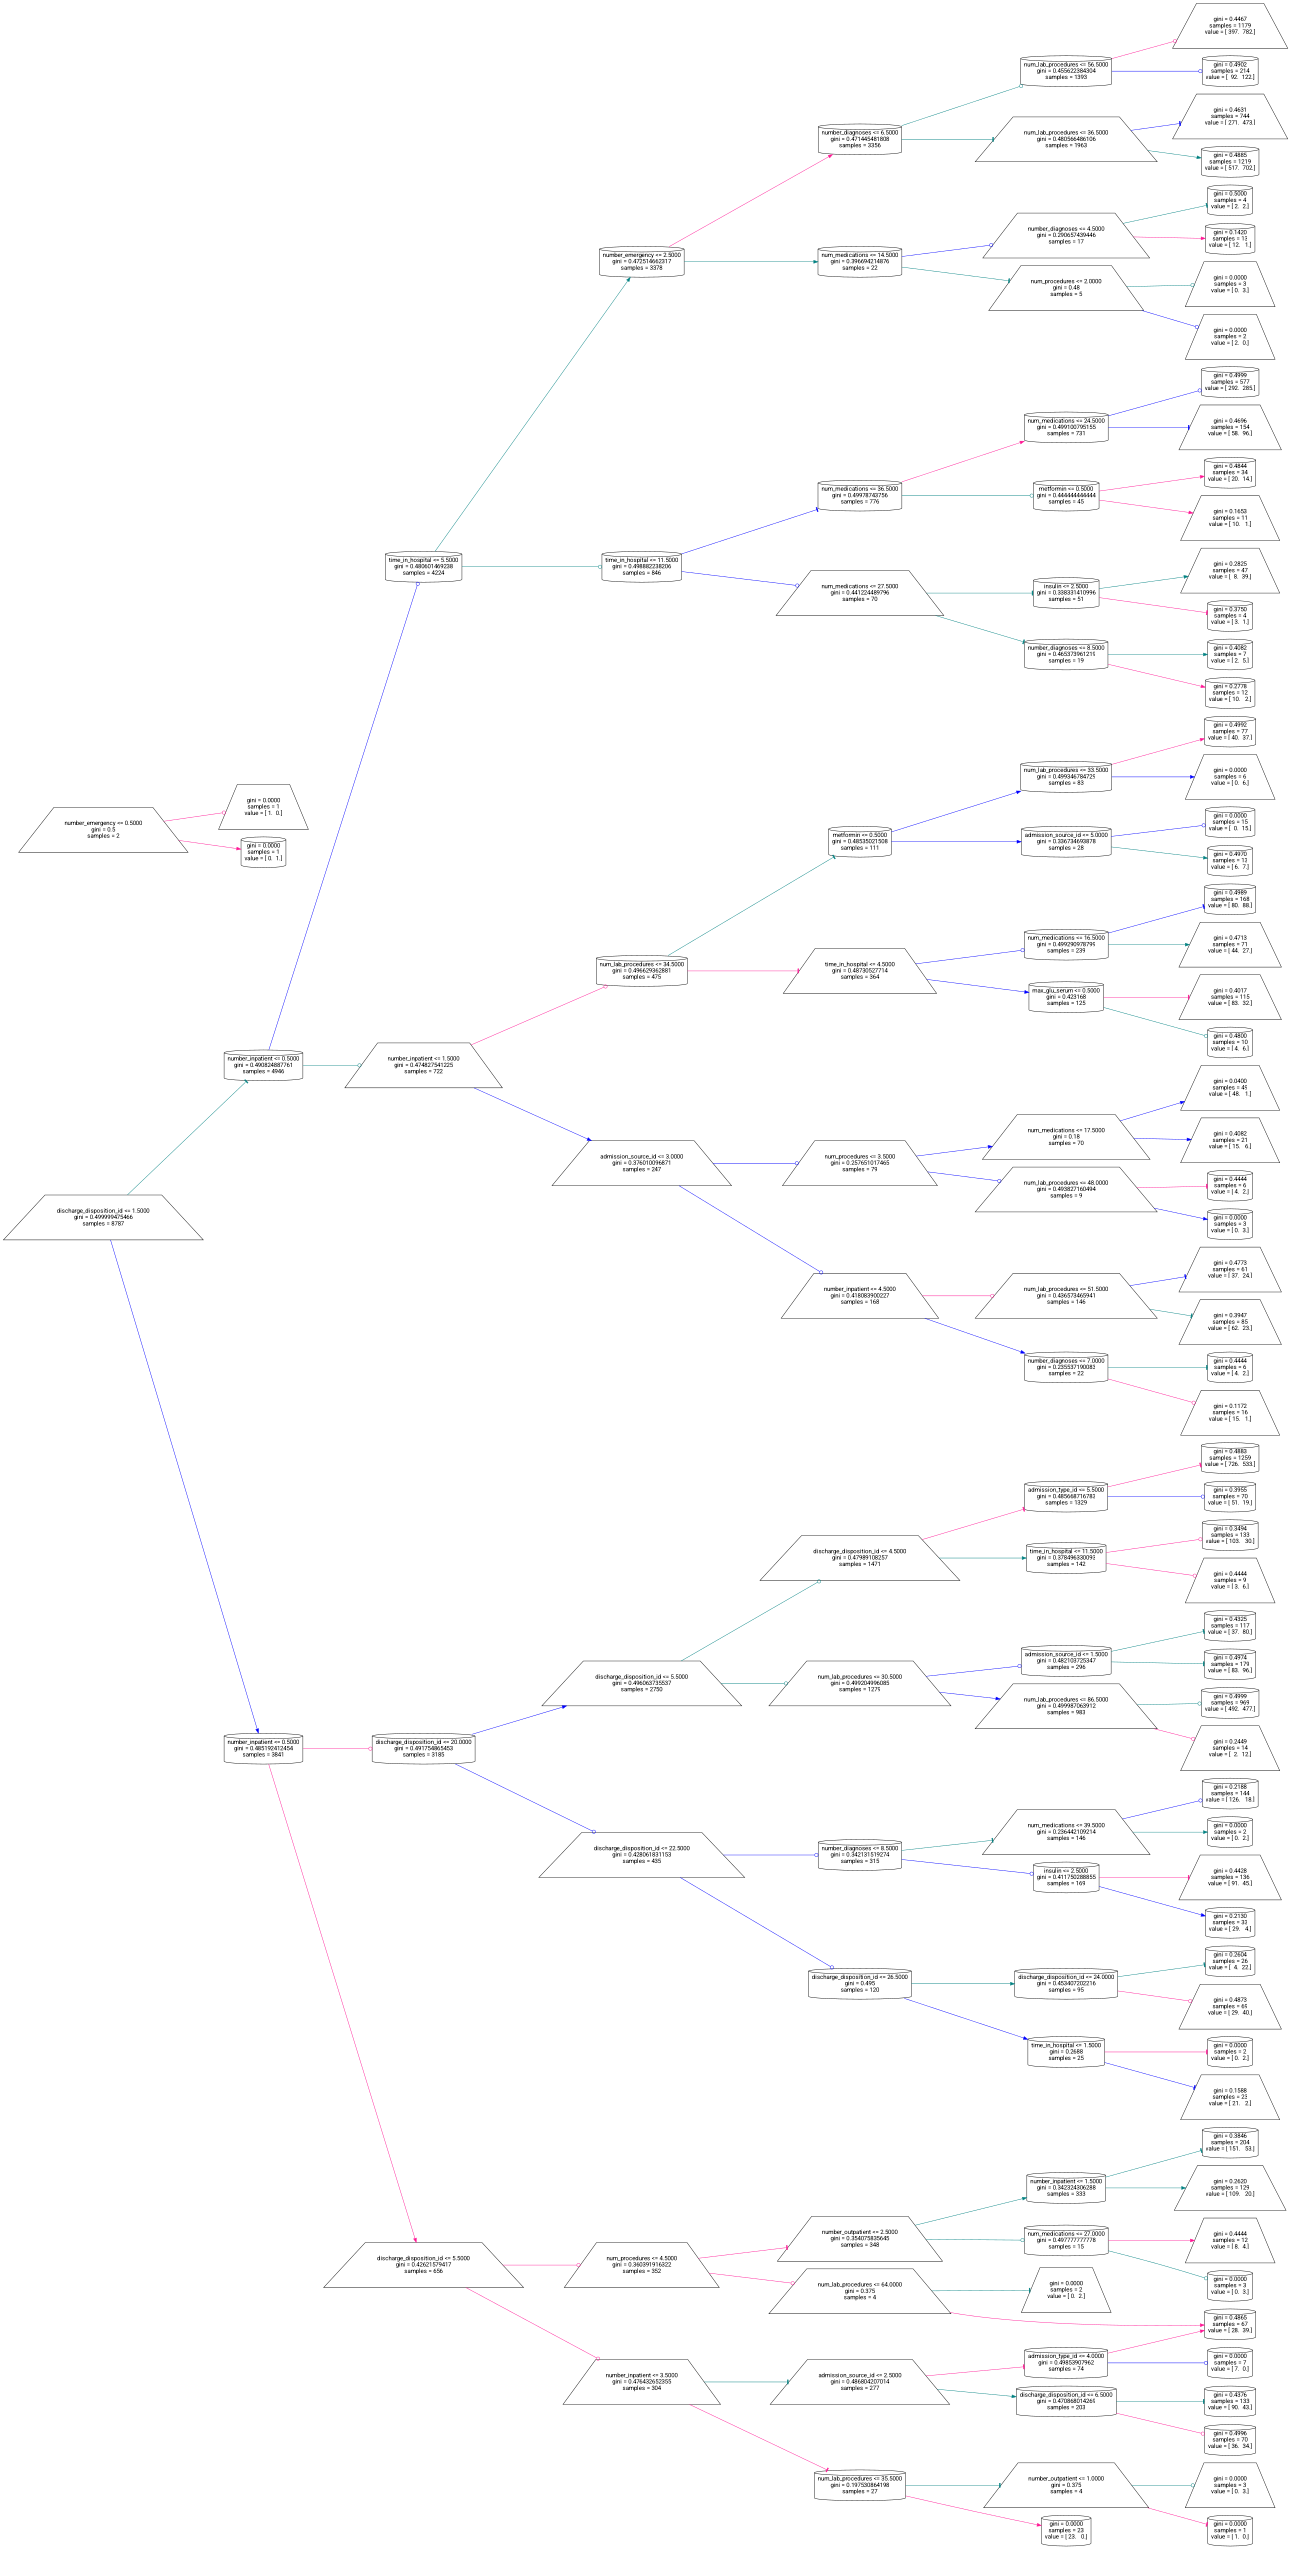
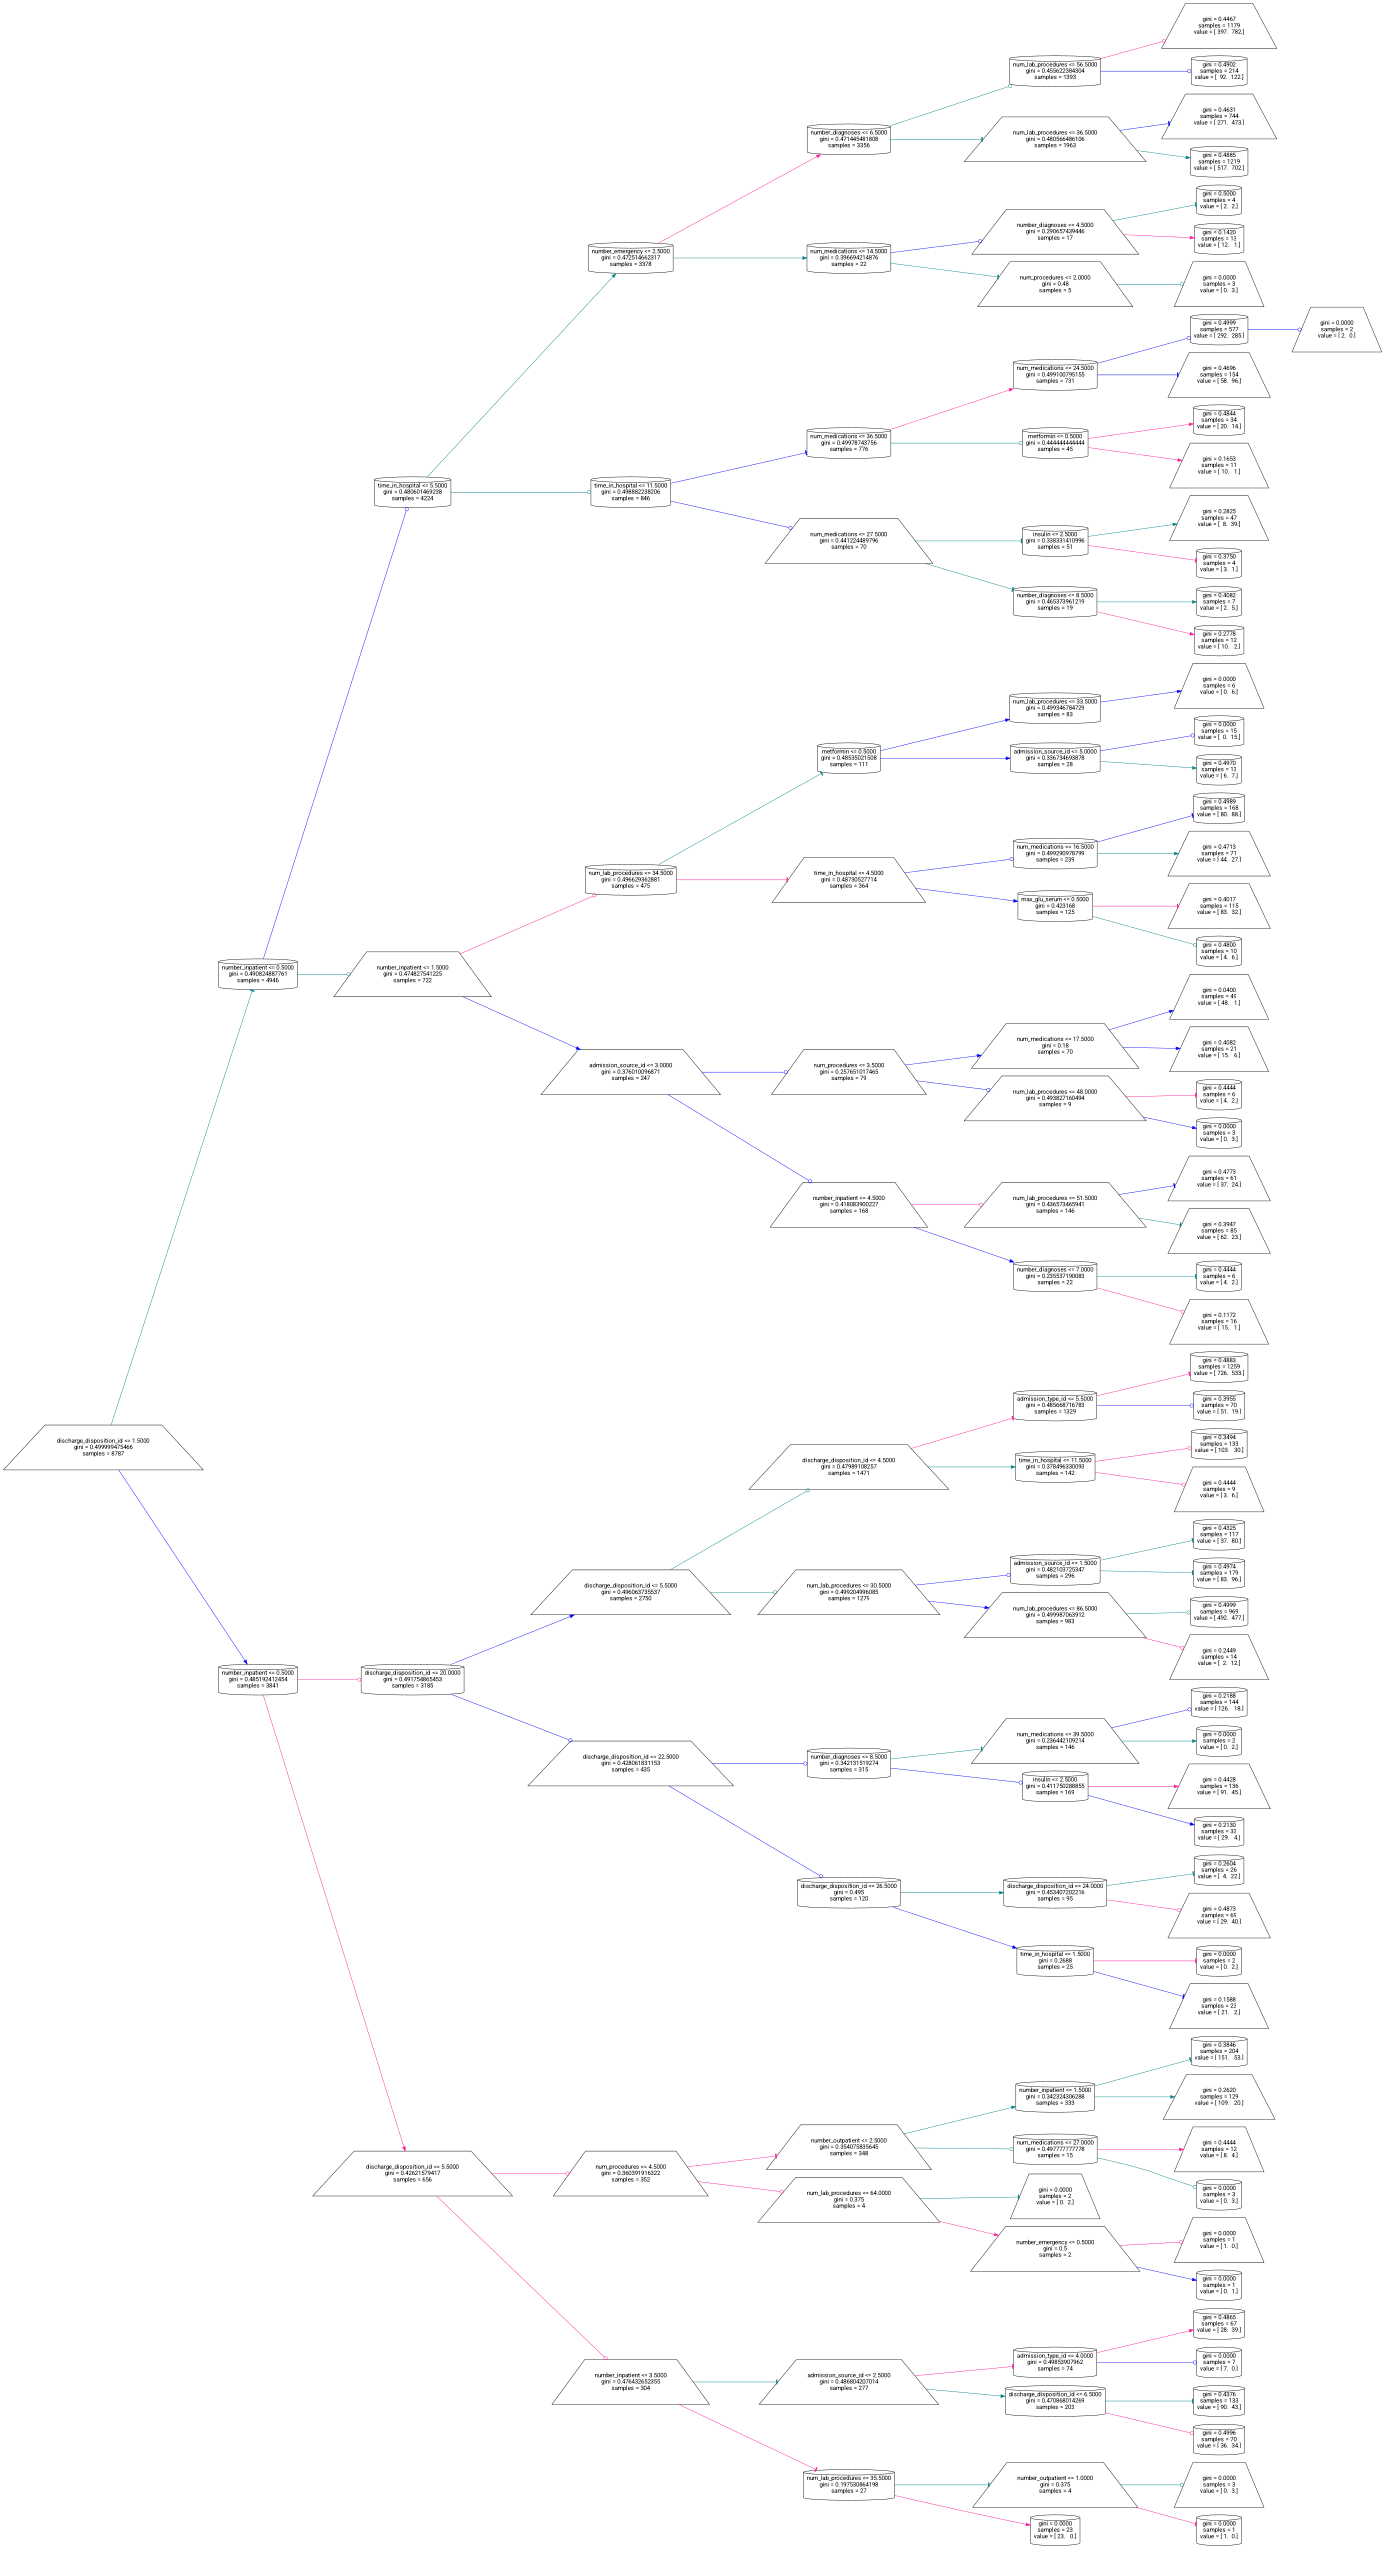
edge "num_procedures <= 2.0000 gini = 0.48 samples = 5" -> "gini = 0.0000 samples = 2 value = [ 2.  0.]": now "gini = 0.4999 samples = 577 value = [ 292.  285.]" -> "gini = 0.0000 samples = 2 value = [ 2.  0.]"
node "gini = 0.4992 samples = 77 value = [ 40.  37.]": removed
edge "number_emergency <= 0.5000 gini = 0.5 samples = 2" -> "gini = 0.0000 samples = 1 value = [ 0.  1.]": color deeppink -> blue
edge "insulin <= 2.5000 gini = 0.411750288855 samples = 169" -> "gini = 0.4428 samples = 136 value = [ 91.  45.]": arrowhead tee -> normal
edge "num_lab_procedures <= 64.0000 gini = 0.375 samples = 4" -> "gini = 0.4865 samples = 67 value = [ 28.  39.]": now "num_lab_procedures <= 64.0000 gini = 0.375 samples = 4" -> "number_emergency <= 0.5000 gini = 0.5 samples = 2"
